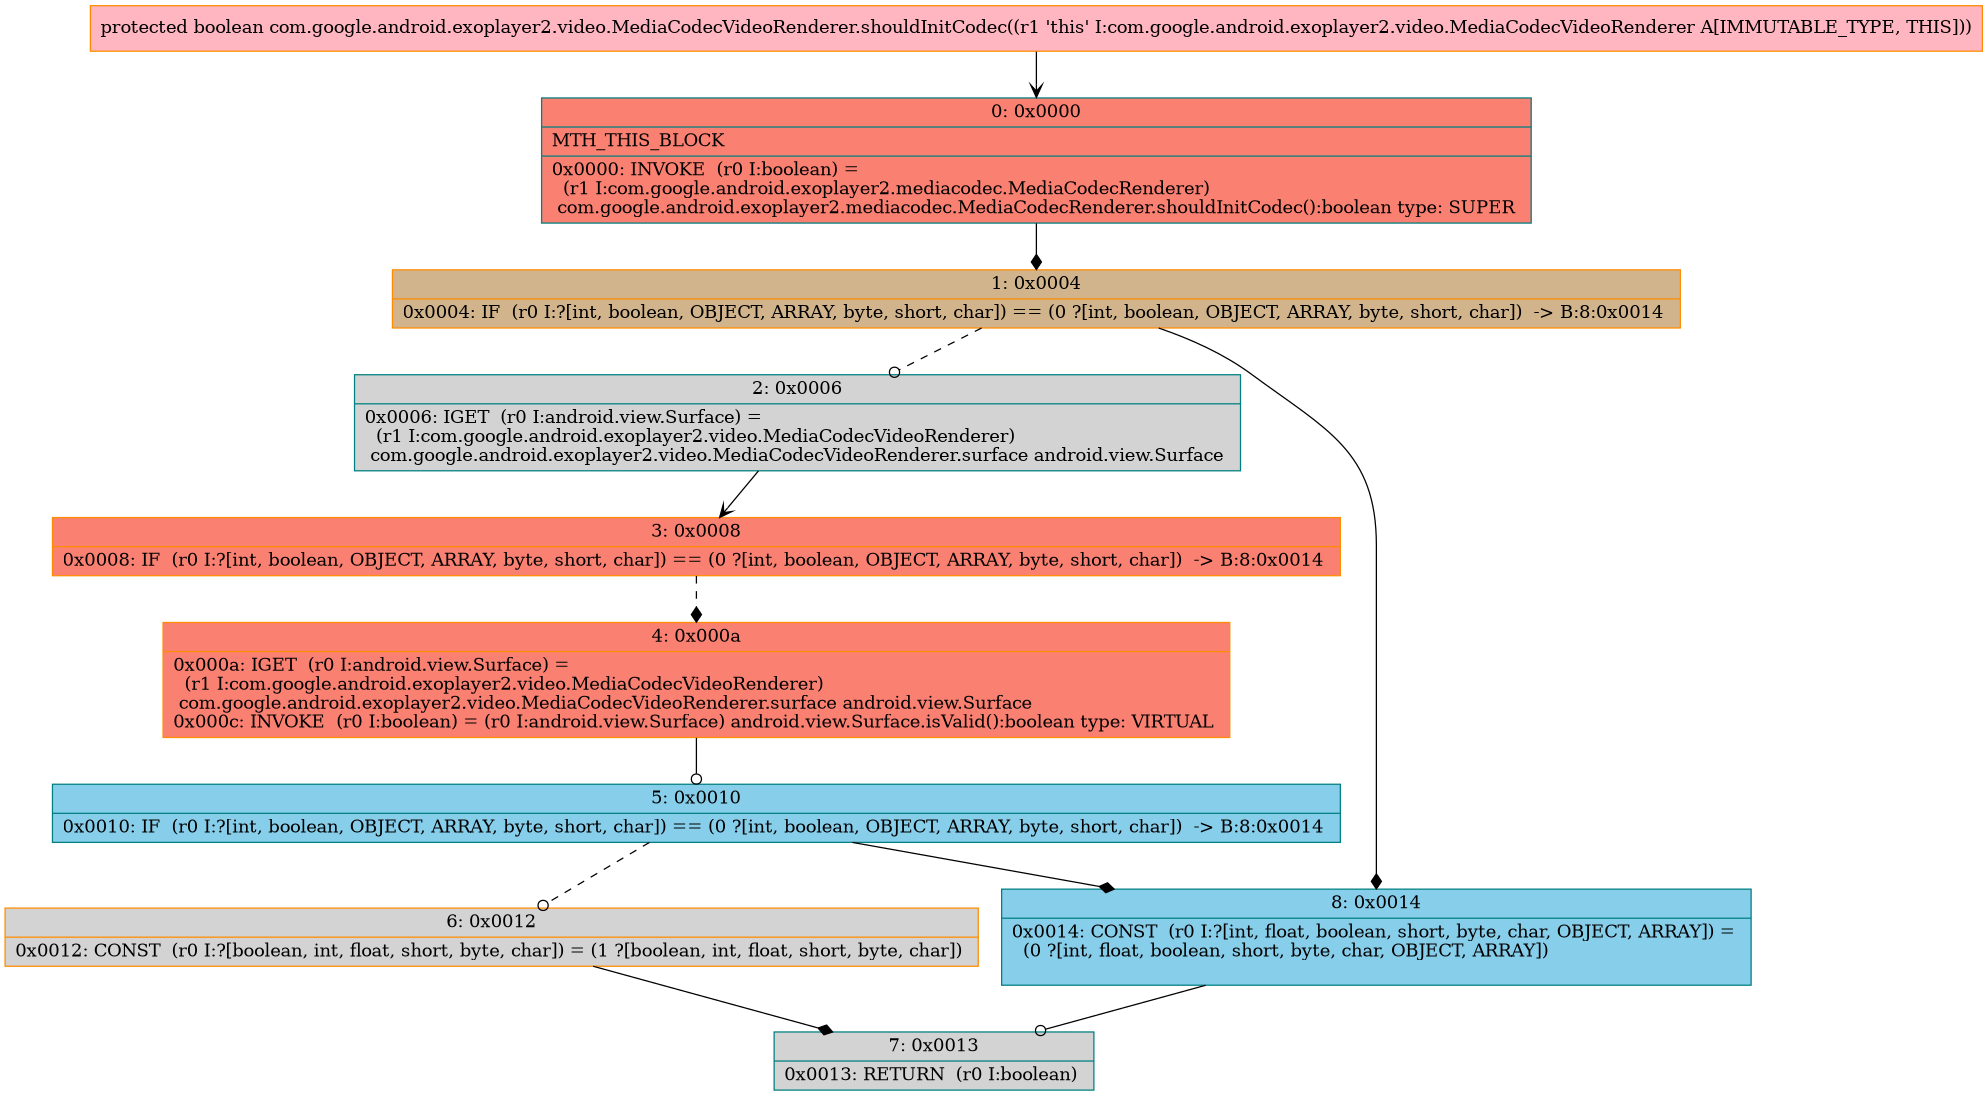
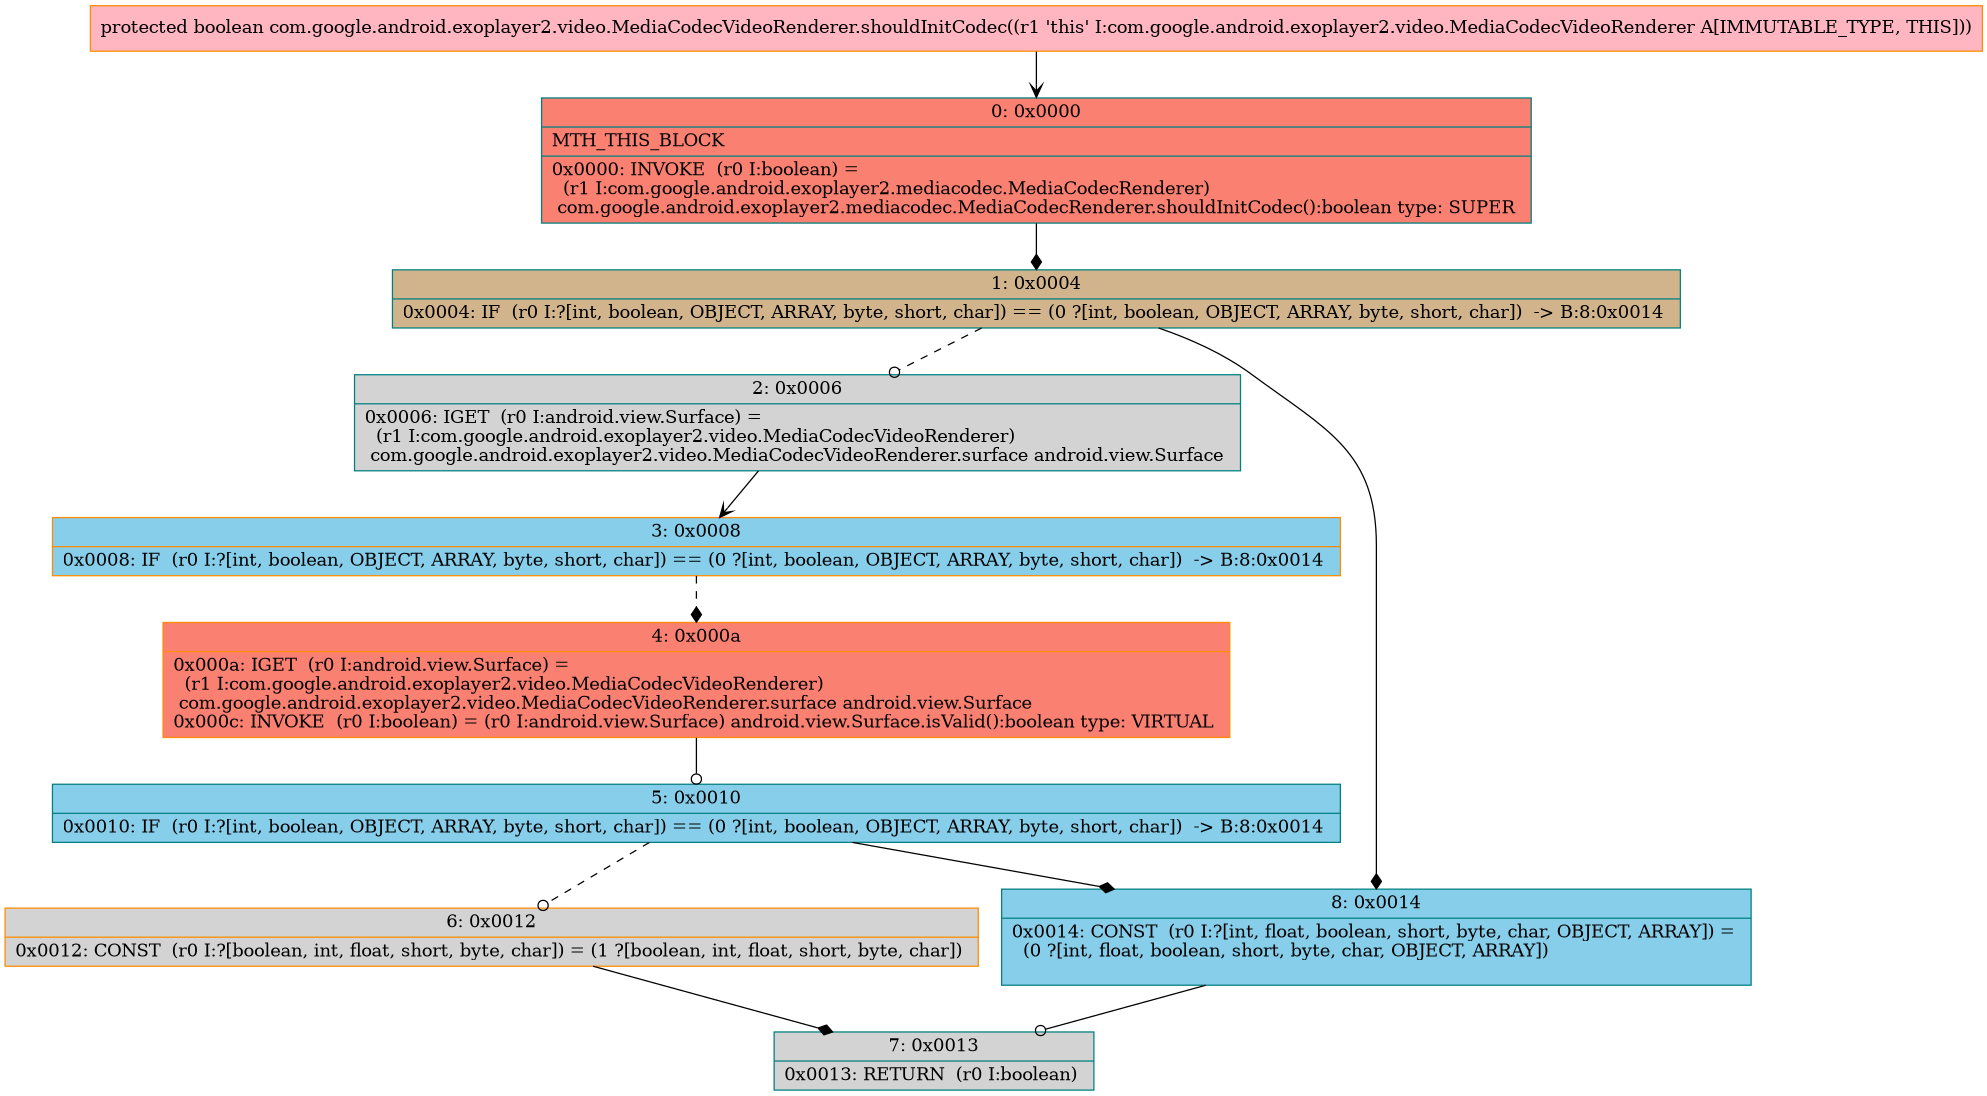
node "1: 0x0004": color darkorange -> teal
node "3: 0x0008": fillcolor salmon -> skyblue
